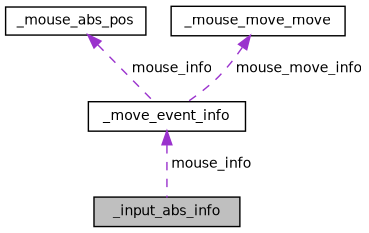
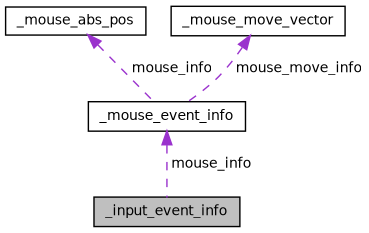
node "_mouse_move_move": label "_mouse_move_move" -> "_mouse_move_vector"
node "_move_event_info": label "_move_event_info" -> "_mouse_event_info"
node "_input_abs_info": label "_input_abs_info" -> "_input_event_info"
